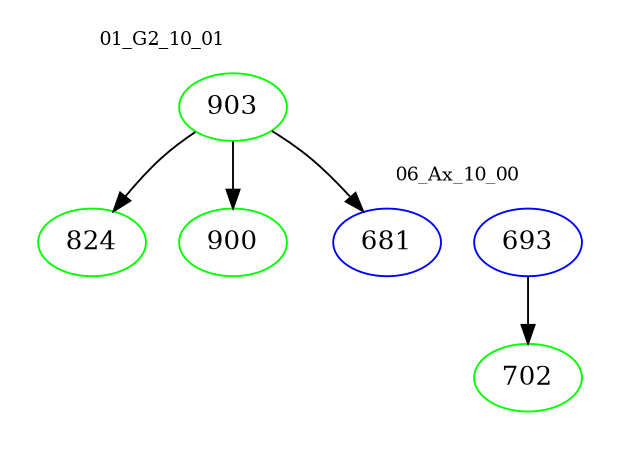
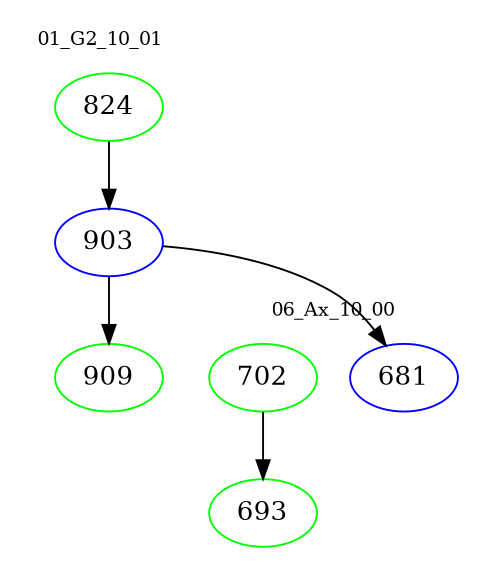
node "903": color green -> blue
edge "903" -> "824": reversed
node "900": label "900" -> "909"
node "693": color blue -> green
edge "693" -> "702": reversed
